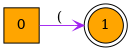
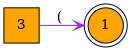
node "0": label "0" -> "3"
